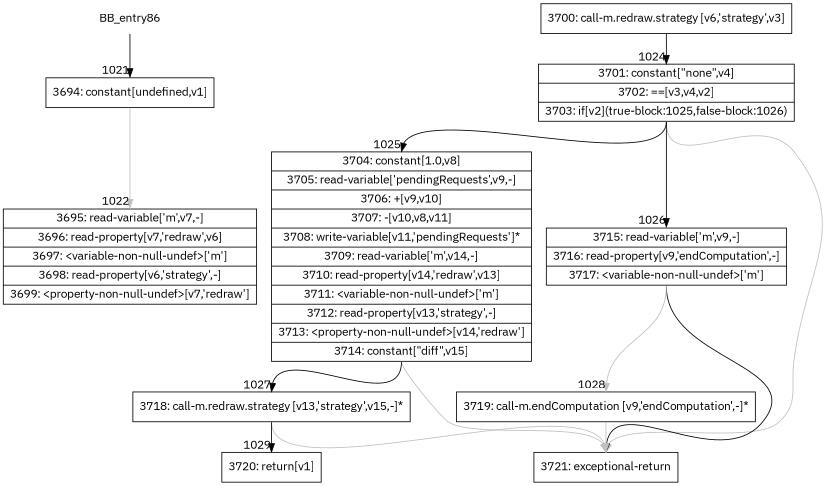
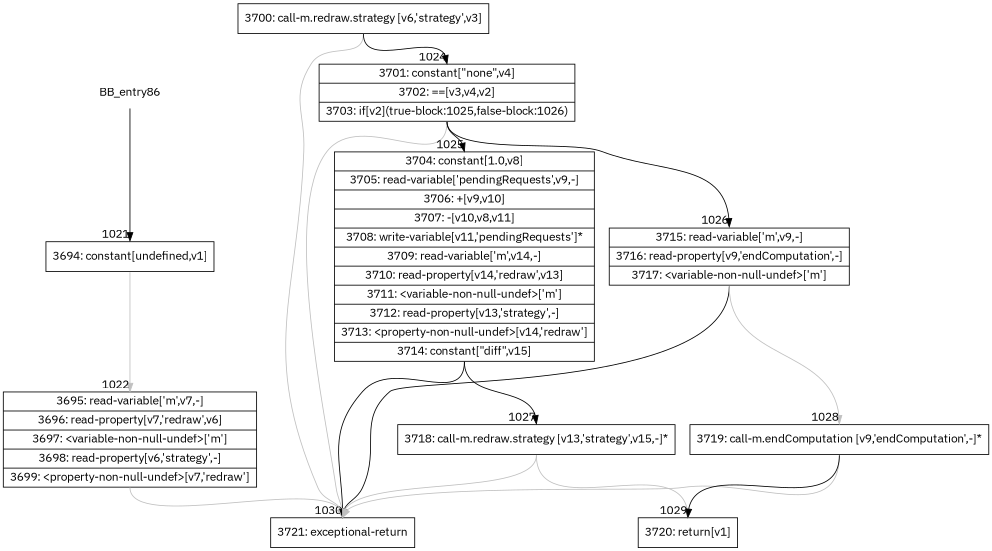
edge "3700: call-m.redraw.strategy [v6,'strategy',v3]" -> "3721: exceptional-return": added
edge "3704: constant[1.0,v8]" -> "3721: exceptional-return": color gray -> black
edge "3718: call-m.redraw.strategy [v13,'strategy',v15,-]*" -> "3720: return[v1]": color black -> gray
edge "3719: call-m.endComputation [v9,'endComputation',-]*" -> "3720: return[v1]": added
edge "3695: read-variable['m',v7,-]" -> "3721: exceptional-return": added
